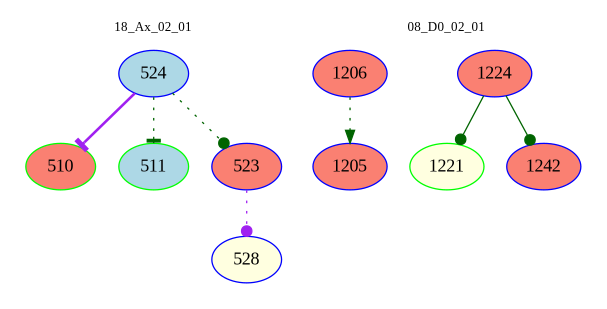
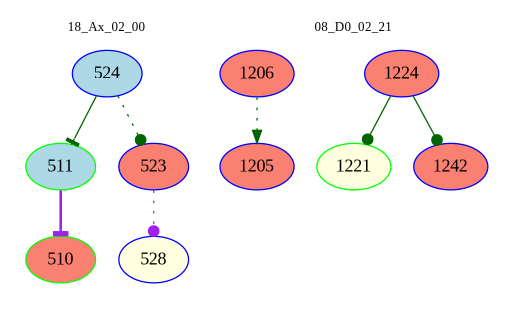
cluster "18_Ax_02_01": label "18_Ax_02_01" -> "18_Ax_02_00"
cluster "08_D0_02_01": label "08_D0_02_01" -> "08_D0_02_21"
edge "524" -> "511": style dotted -> solid
edge "524" -> "510": now "511" -> "510"
